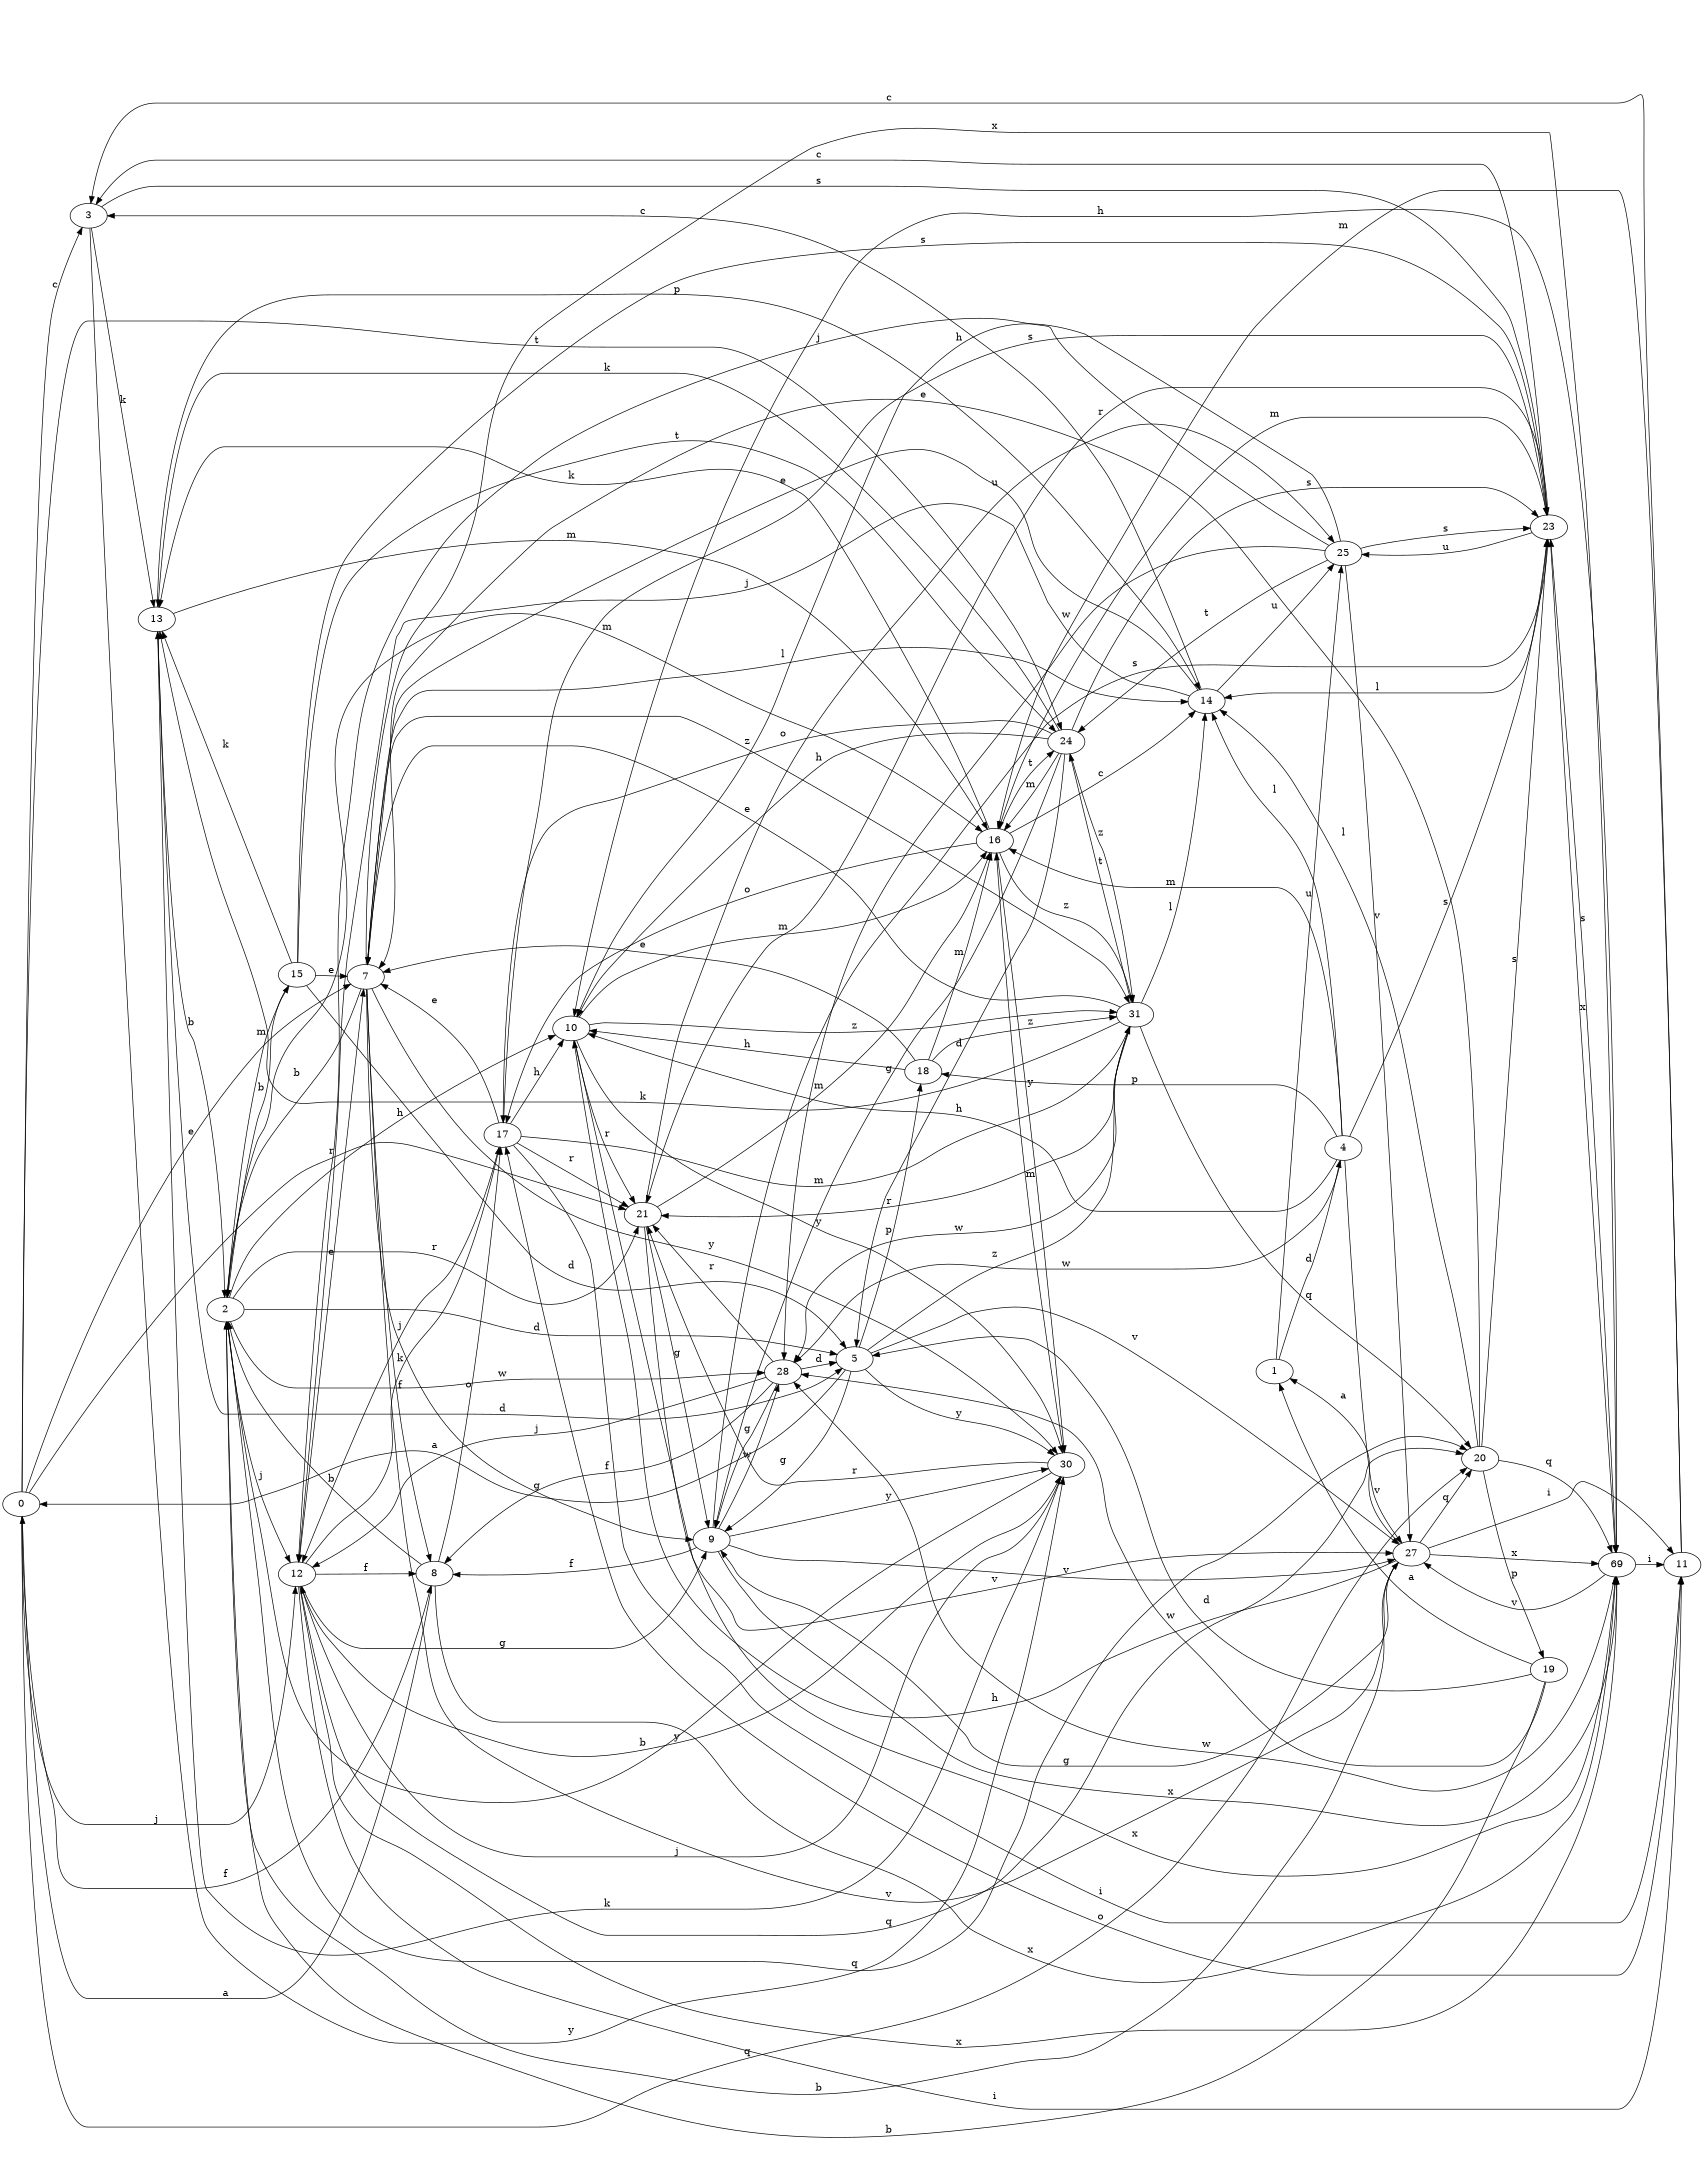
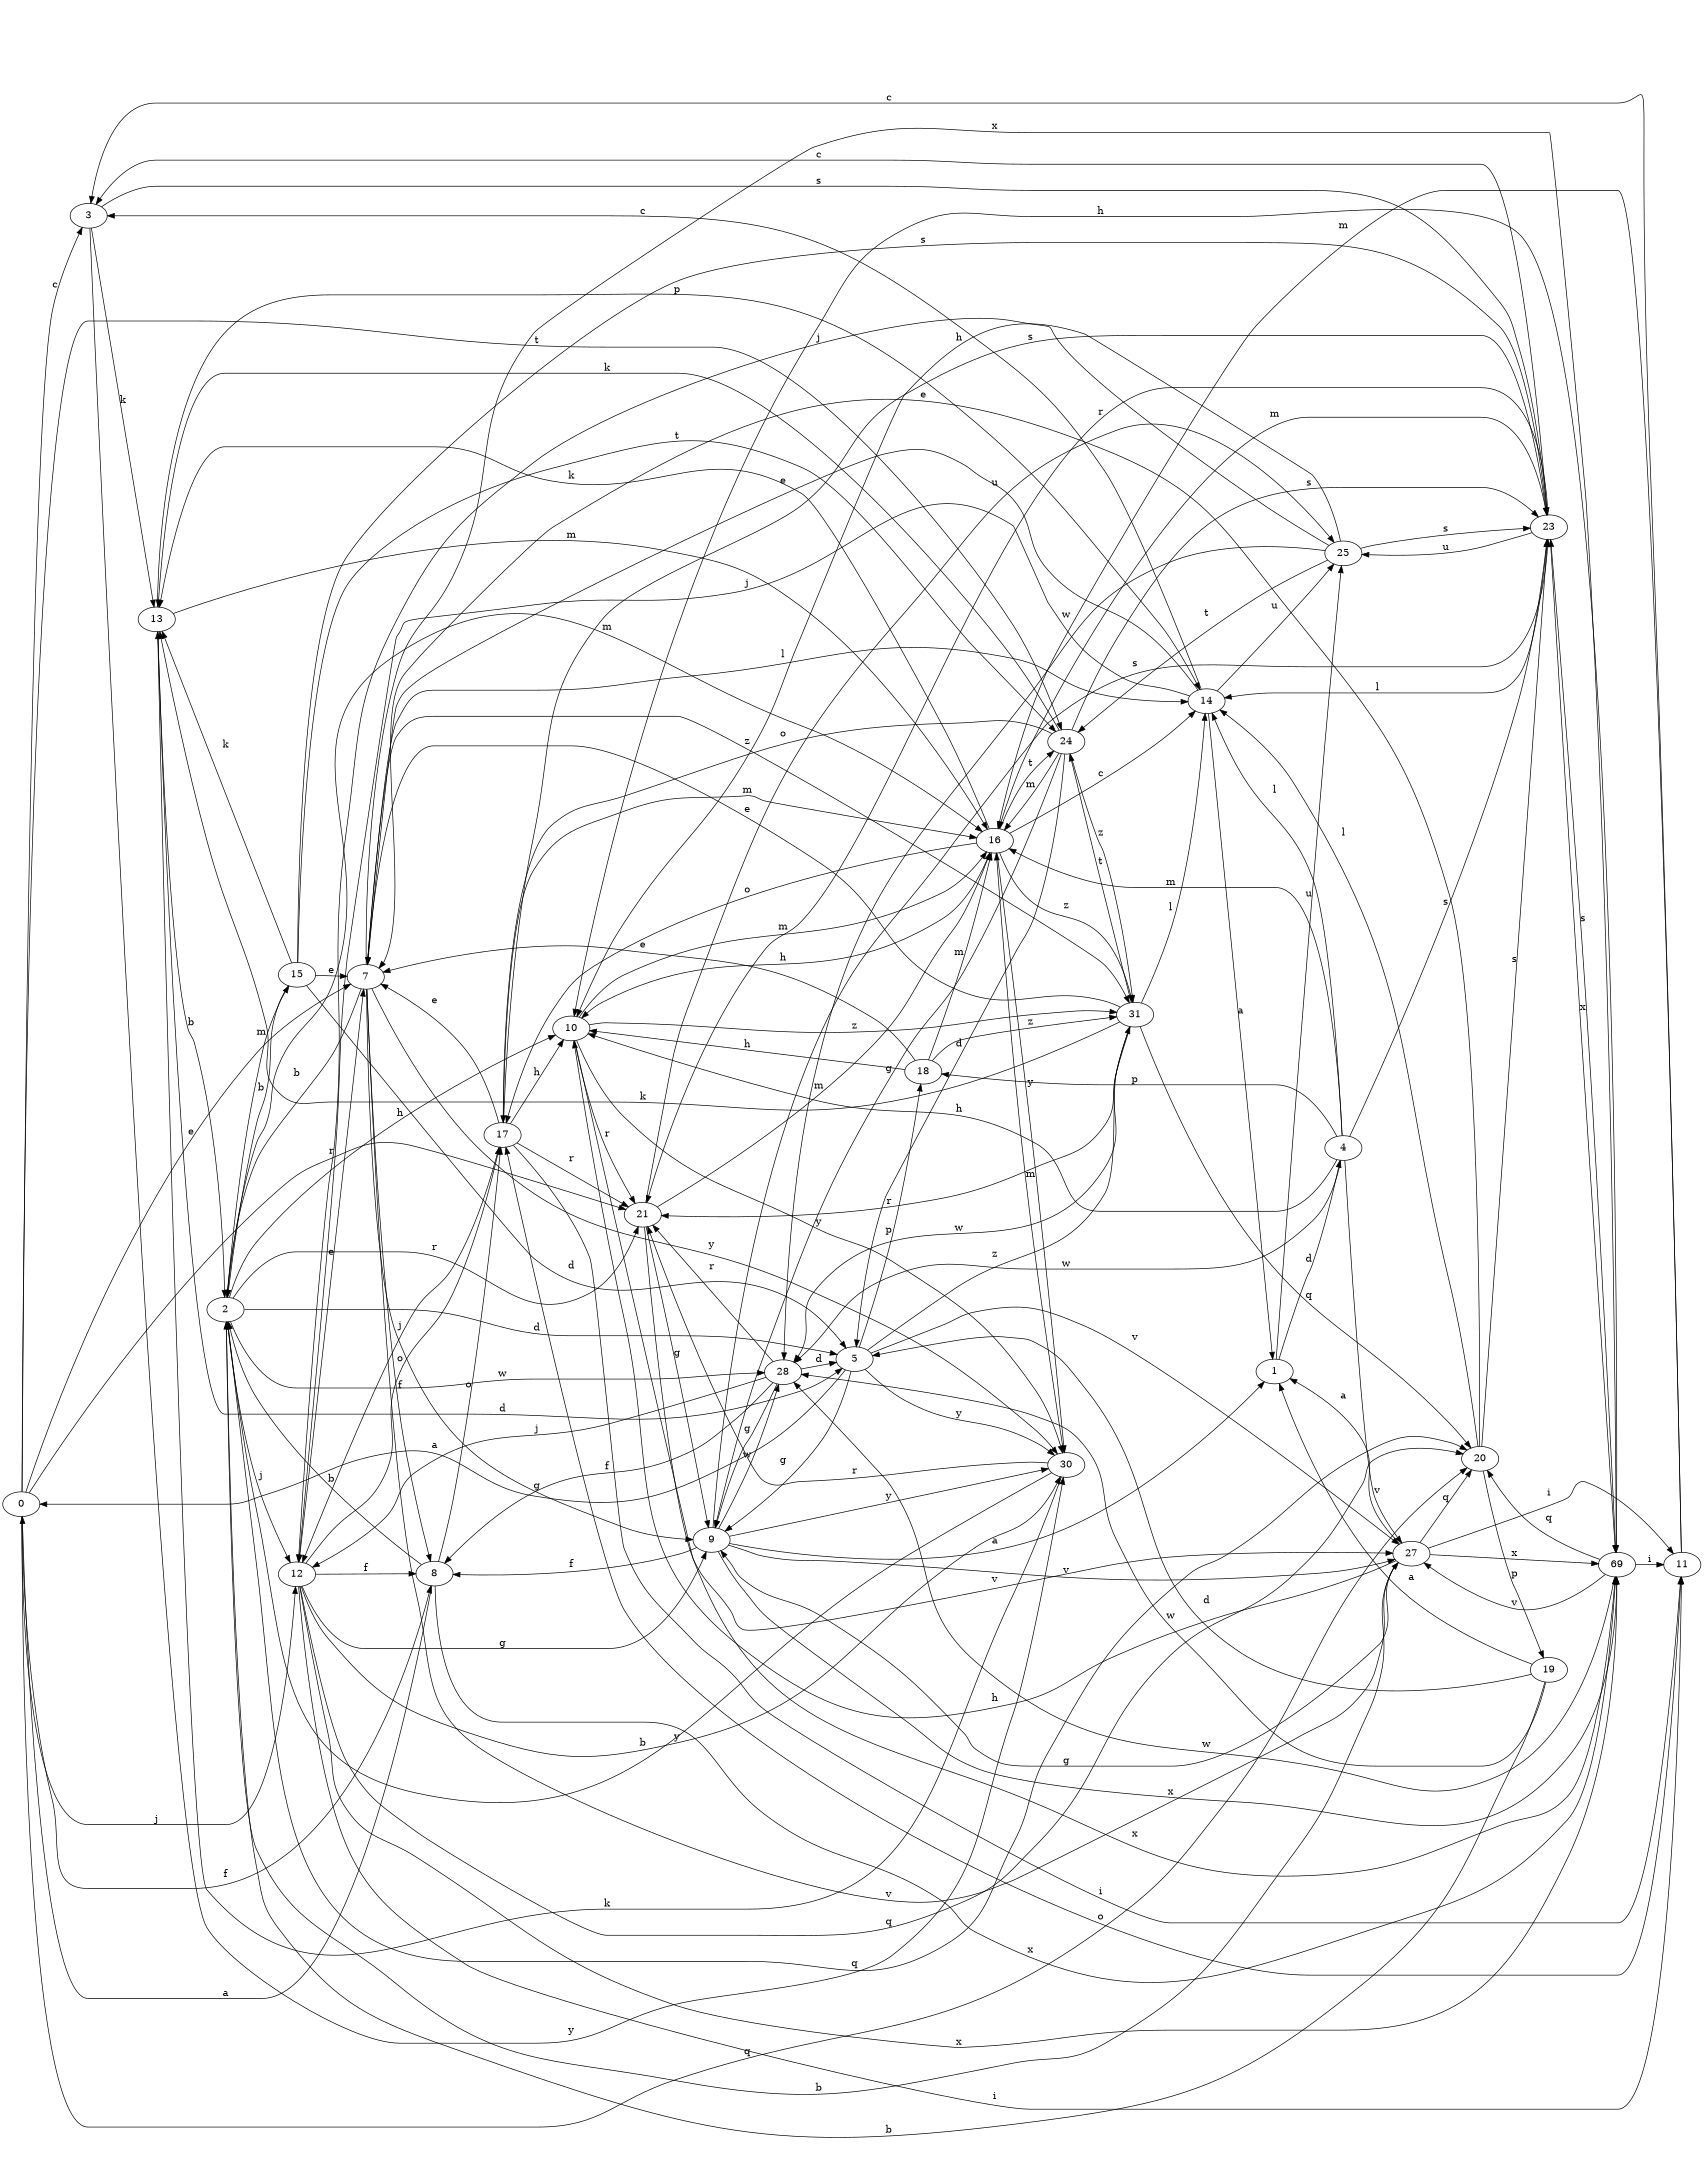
edge "24" -> "10": now "16" -> "10"
edge "14" -> "1": added, label "a"
edge "25" -> "27": removed, label "v"
edge "17" -> "31": now "17" -> "16"
edge "12" -> "17": label "k" -> "o"
edge "20" -> "69": reversed
edge "9" -> "1": added, label "a"
edge "30" -> "12": removed, label "j"
